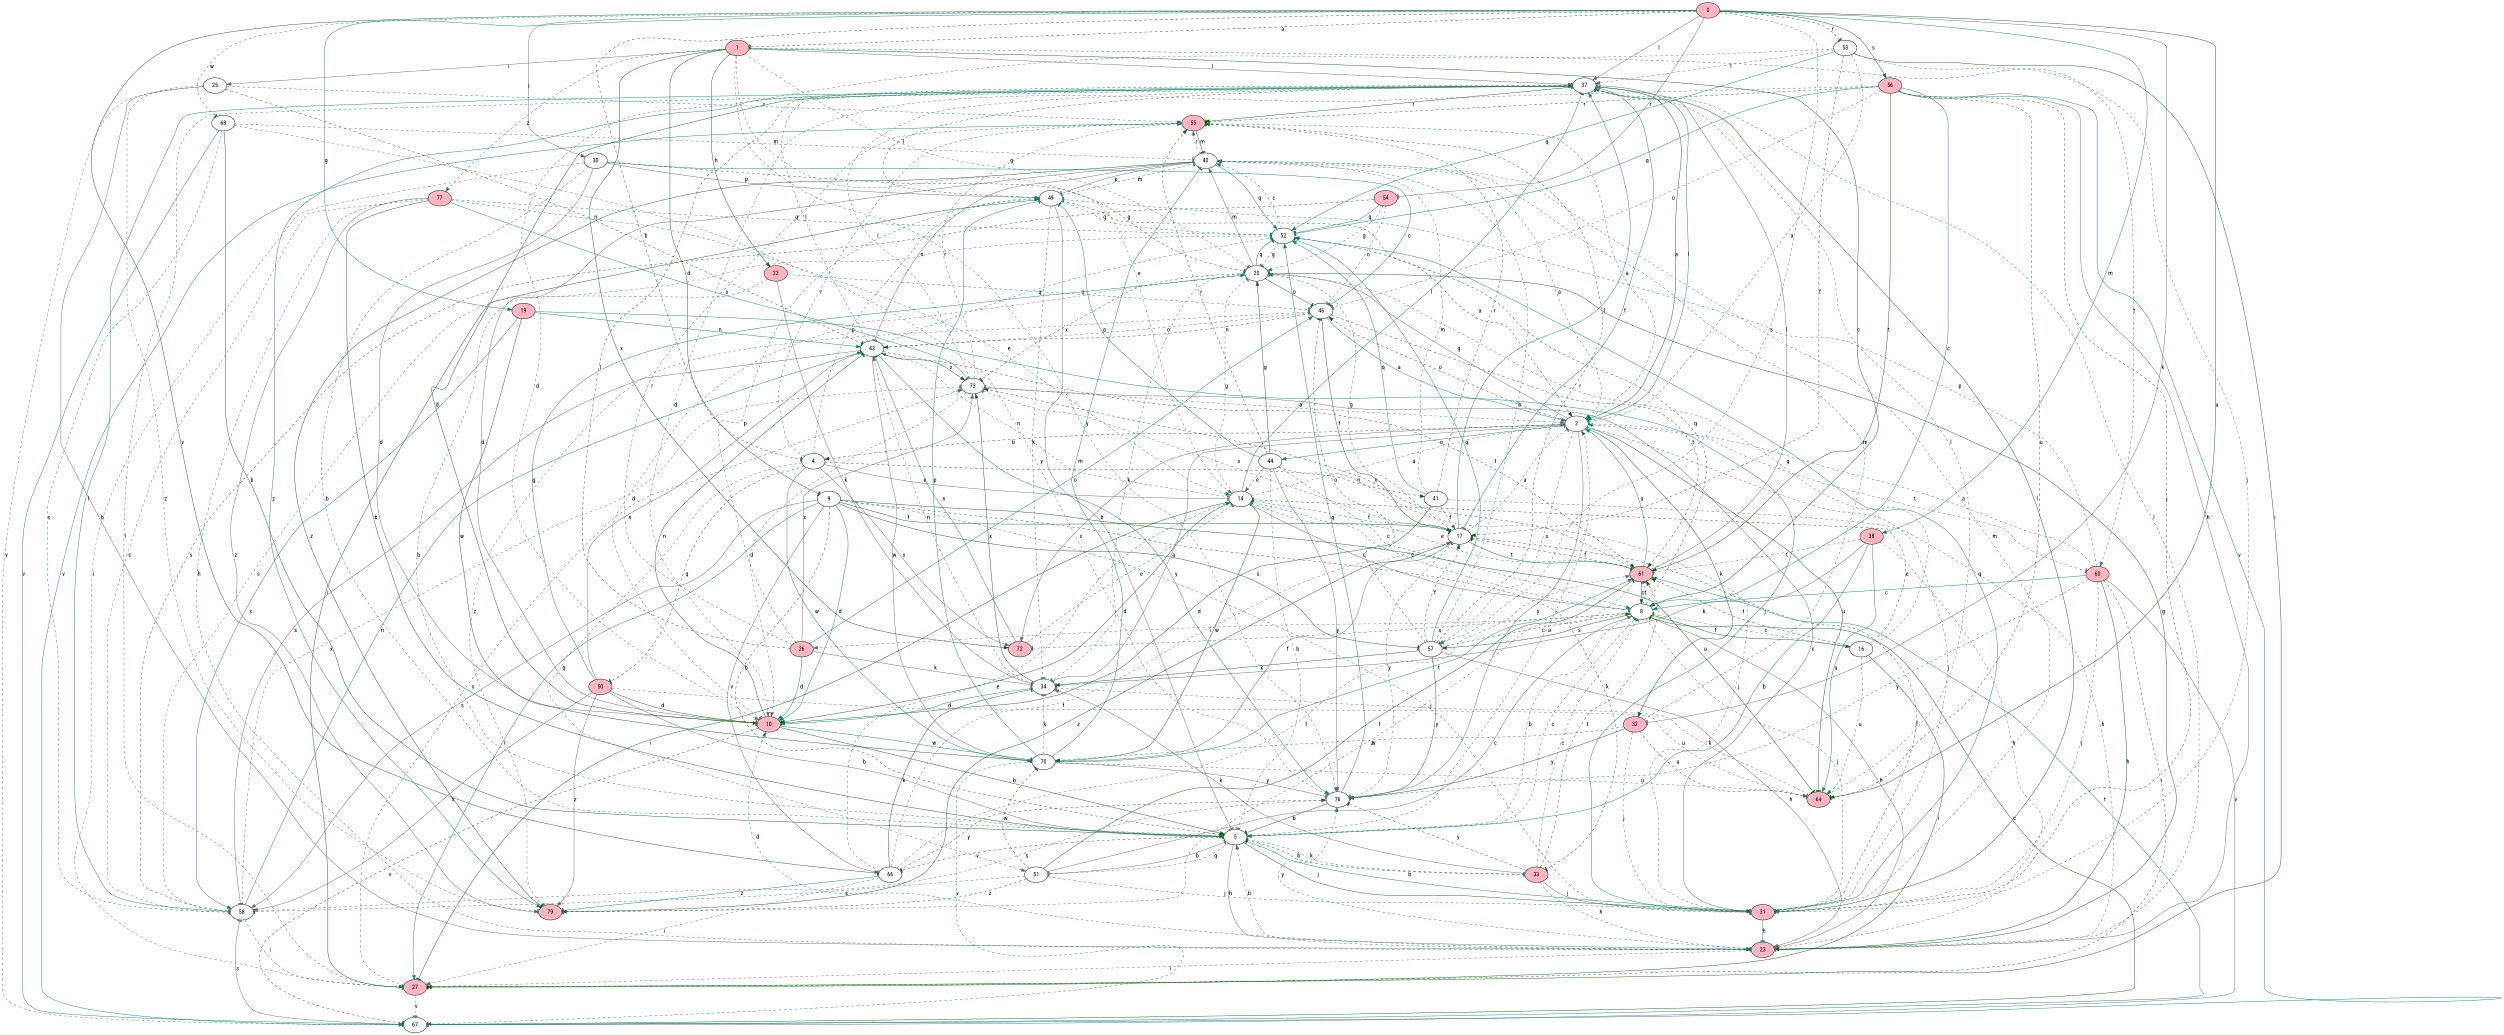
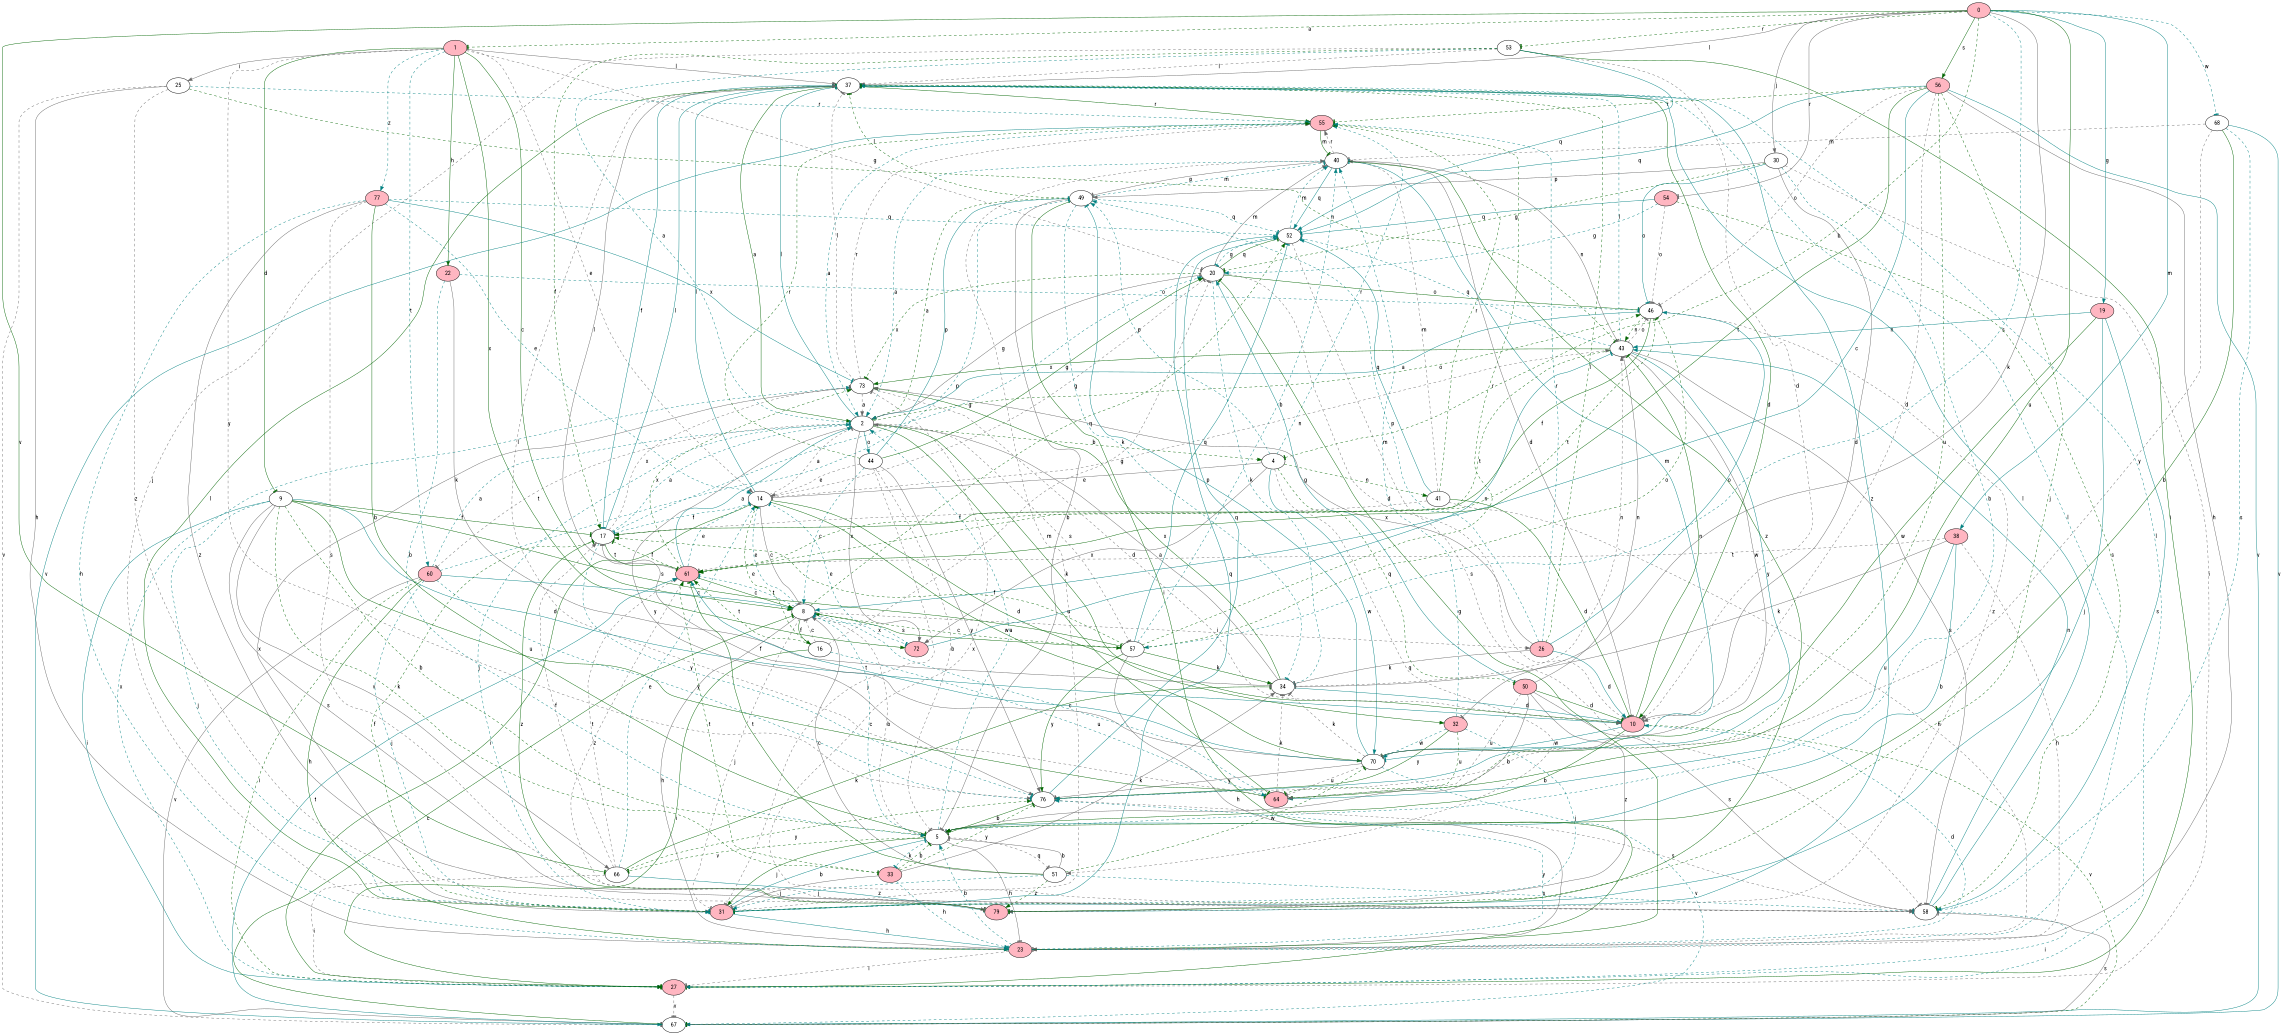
edge "52" -> "40": label "c" -> "m"
edge "33" -> "8": now "64" -> "8"
